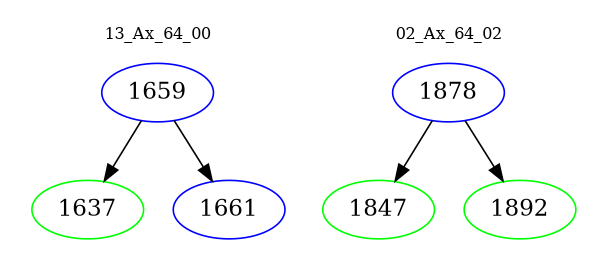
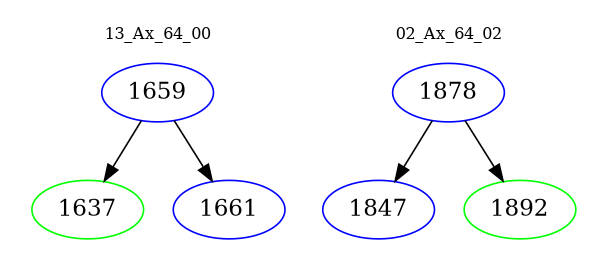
node "1847": color green -> blue
